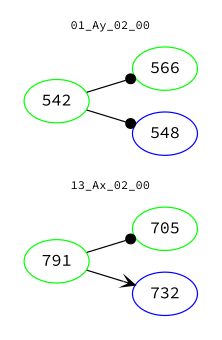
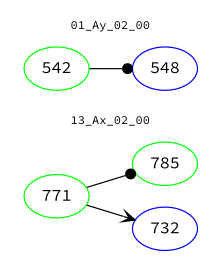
node "566": removed
node "705": label "705" -> "785"
node "791": label "791" -> "771"
